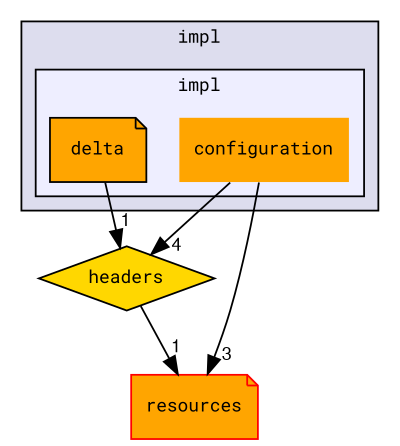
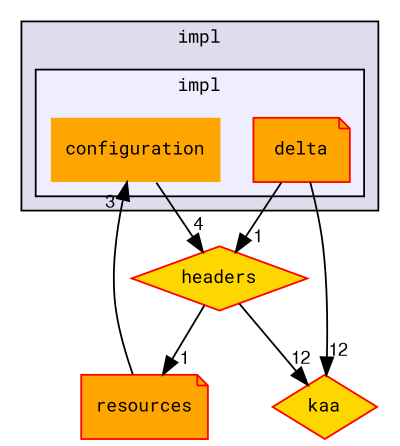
node "delta": color black -> red
edge "configuration" -> "resources": reversed
node "headers": color black -> red
node "kaa": added
